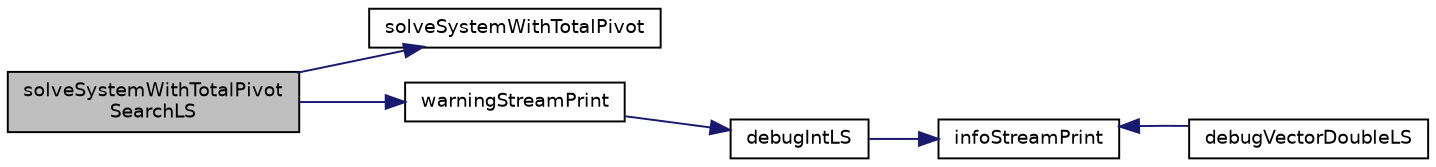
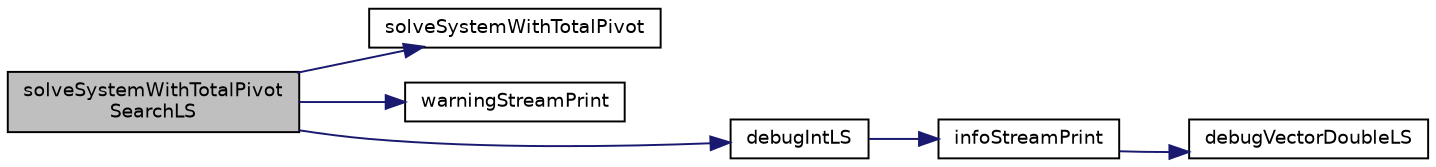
edge "warningStreamPrint" -> "debugIntLS": now "solveSystemWithTotalPivot SearchLS" -> "debugIntLS"
edge "debugVectorDoubleLS" -> "infoStreamPrint": reversed
